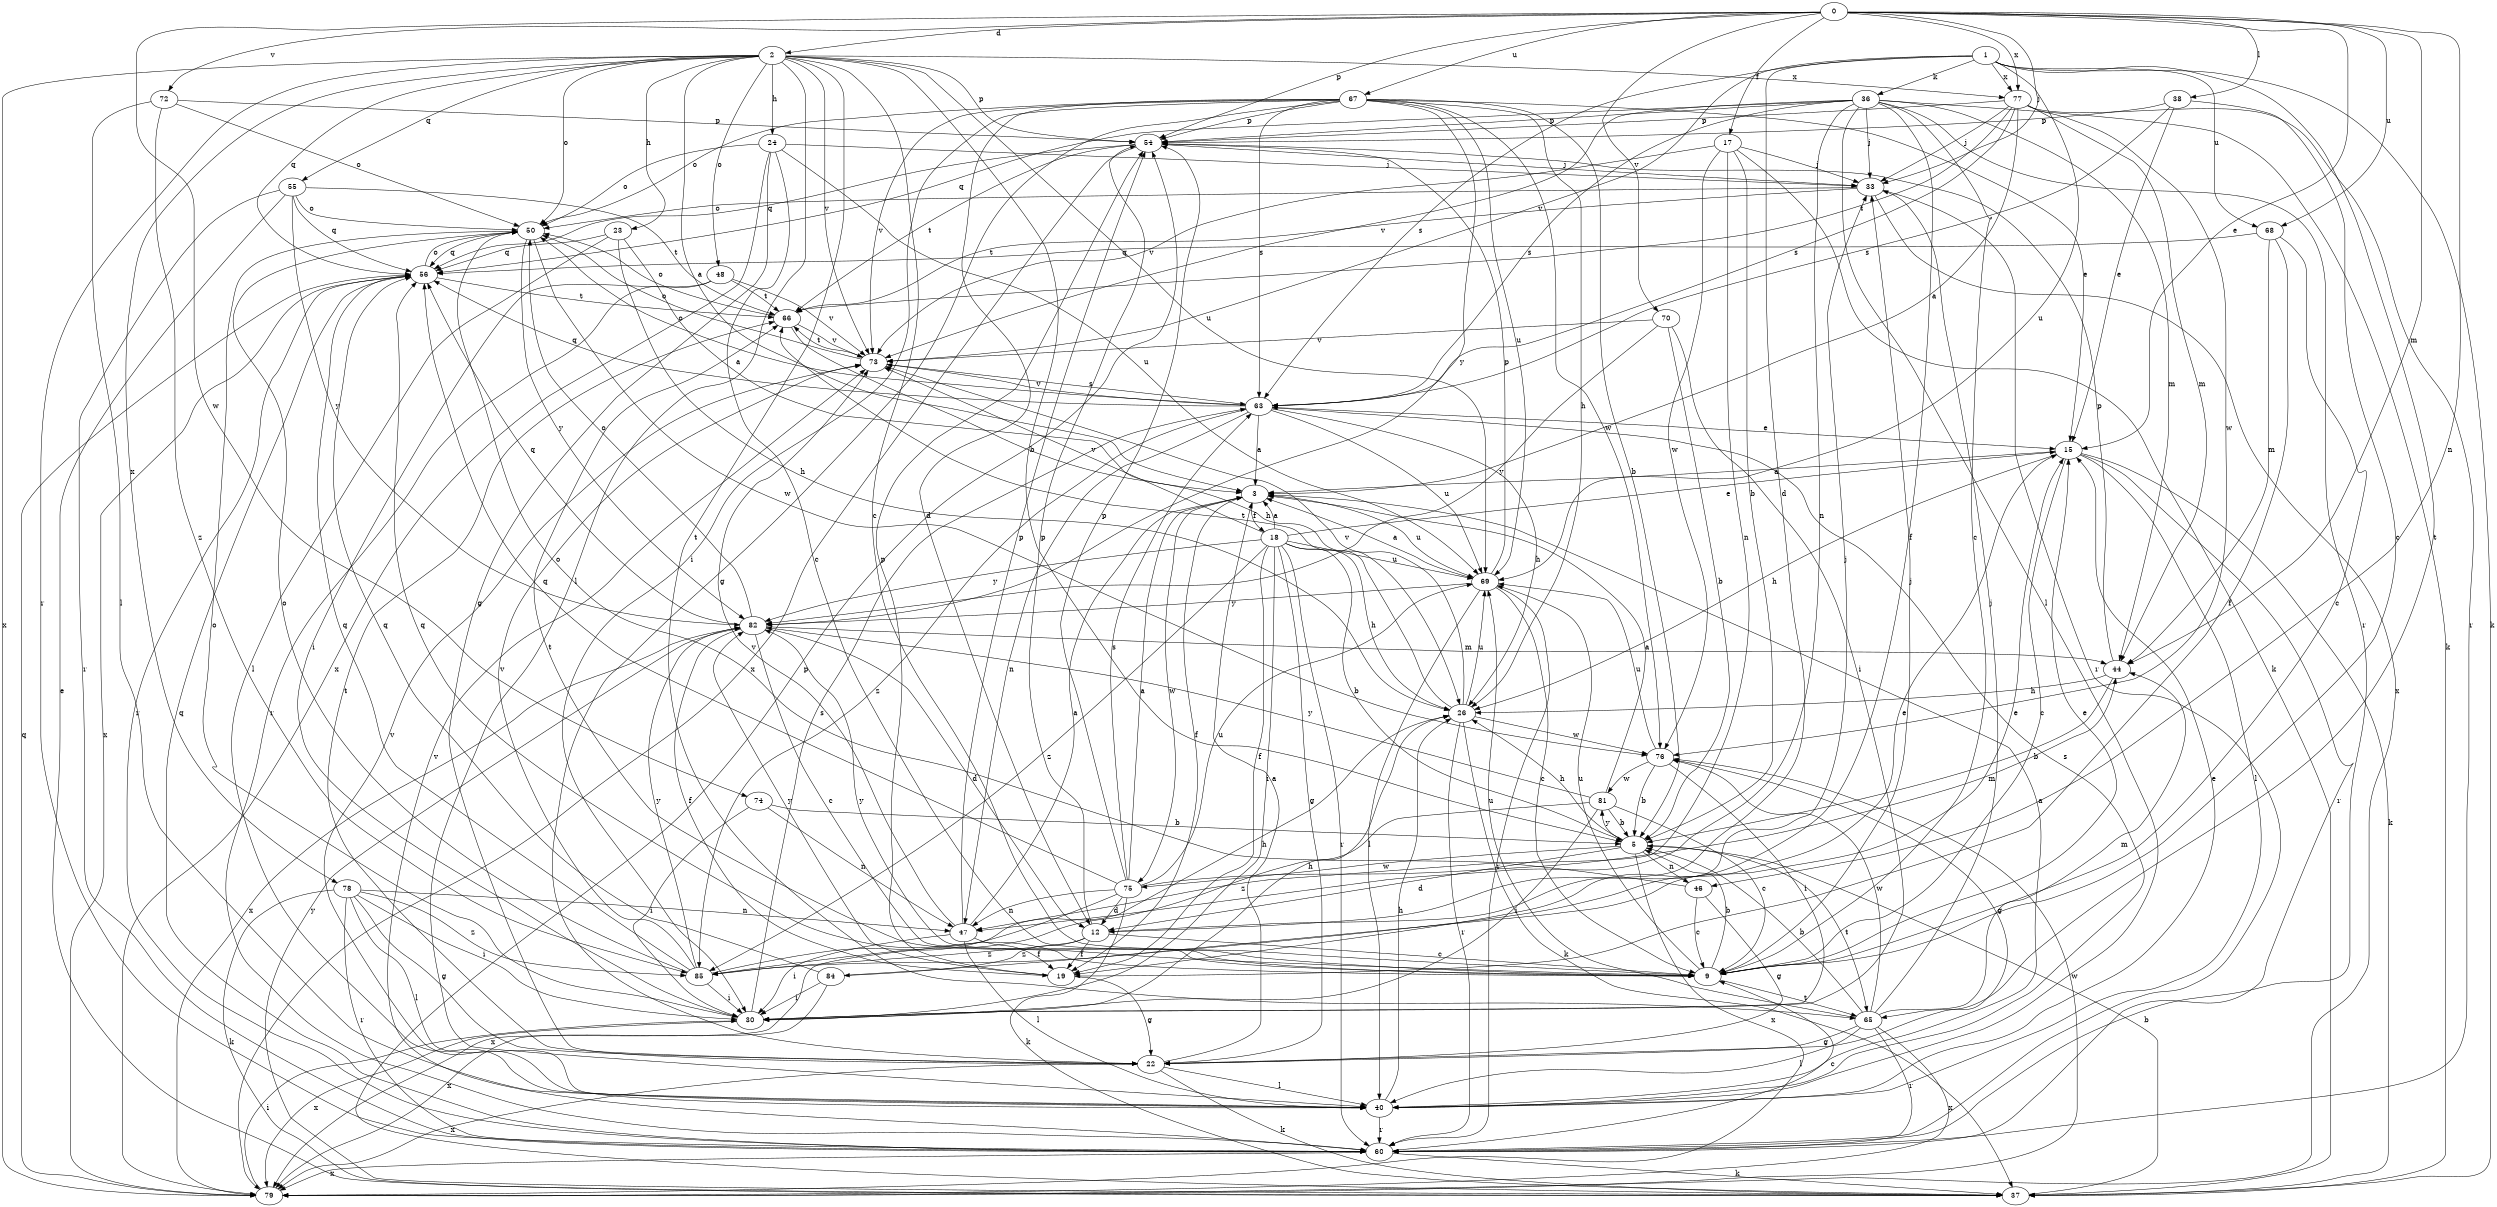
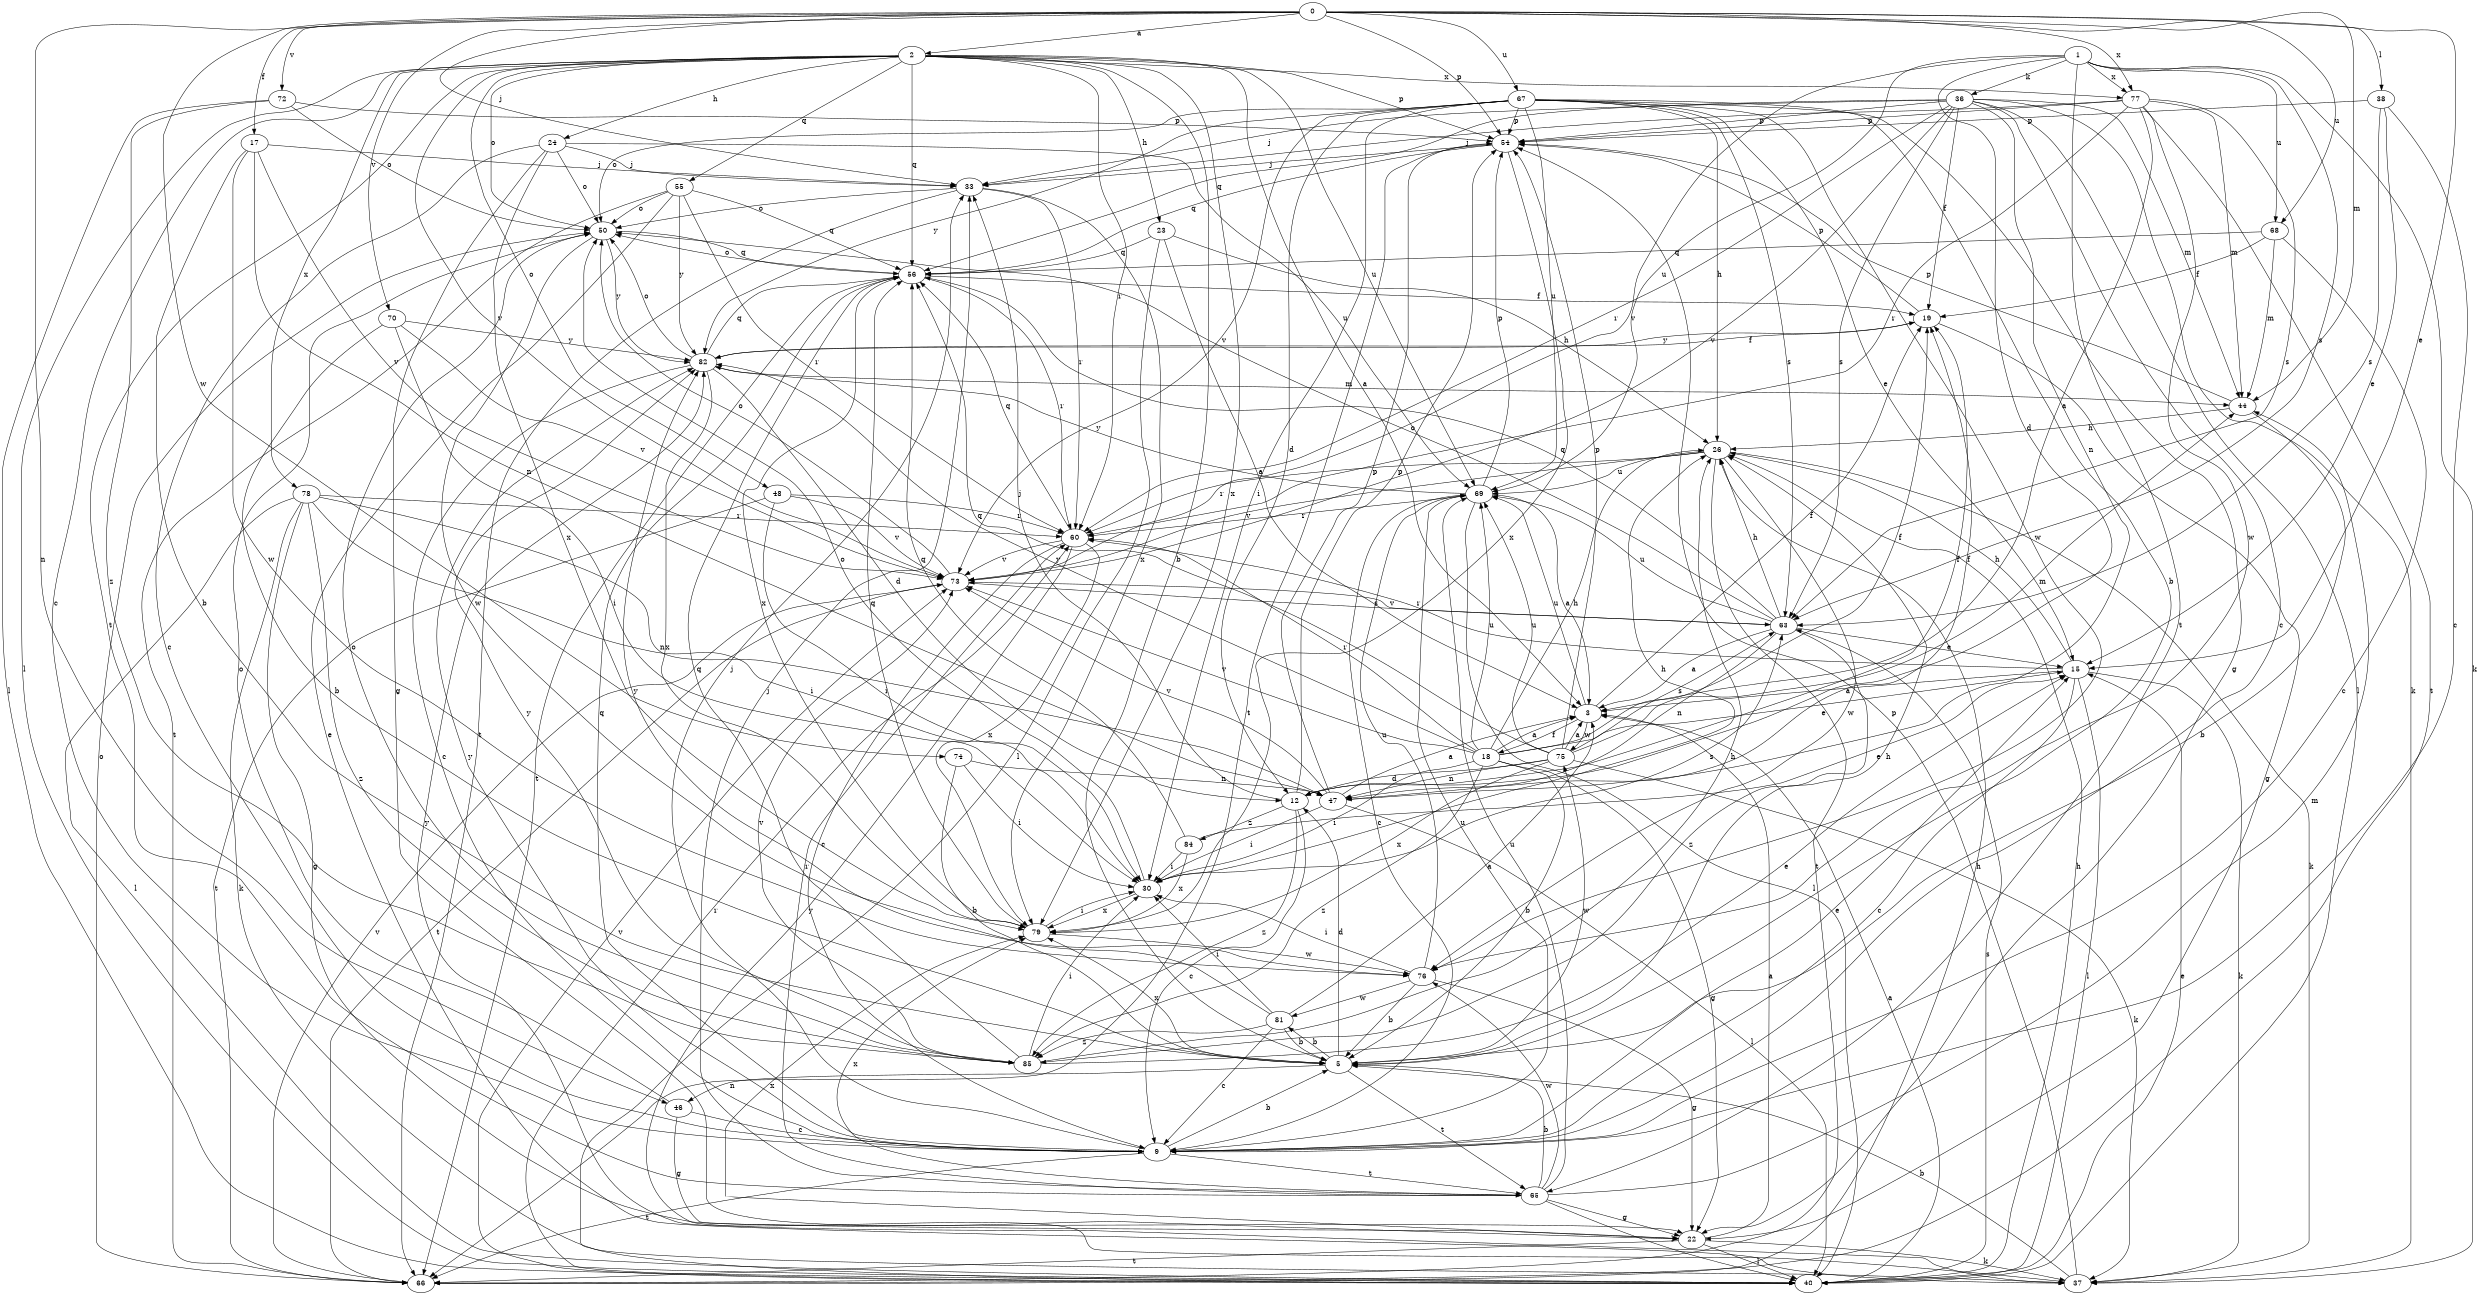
edge "0" -> "2": label "d" -> "a"
edge "56" -> "19": added, label "f"
edge "17" -> "37": removed, label "k"
edge "5" -> "81": label "y" -> "b"
edge "60" -> "37": label "k" -> "y"
